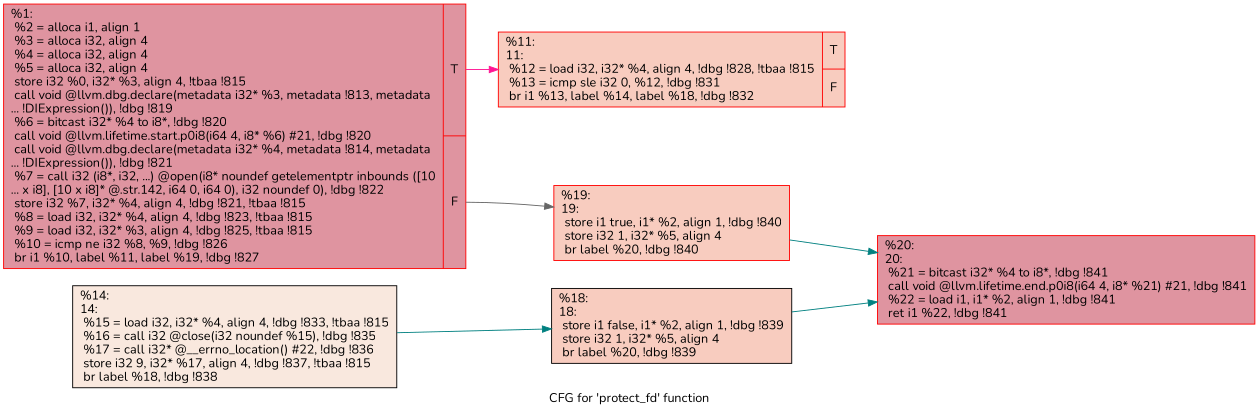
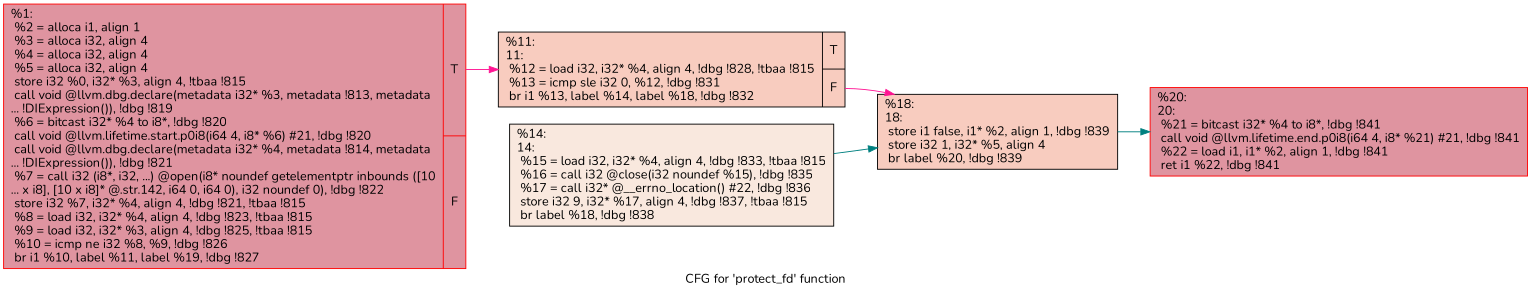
node "%11:": color red -> black
edge "%11:" -> "%18:": added
node "%19:": removed
